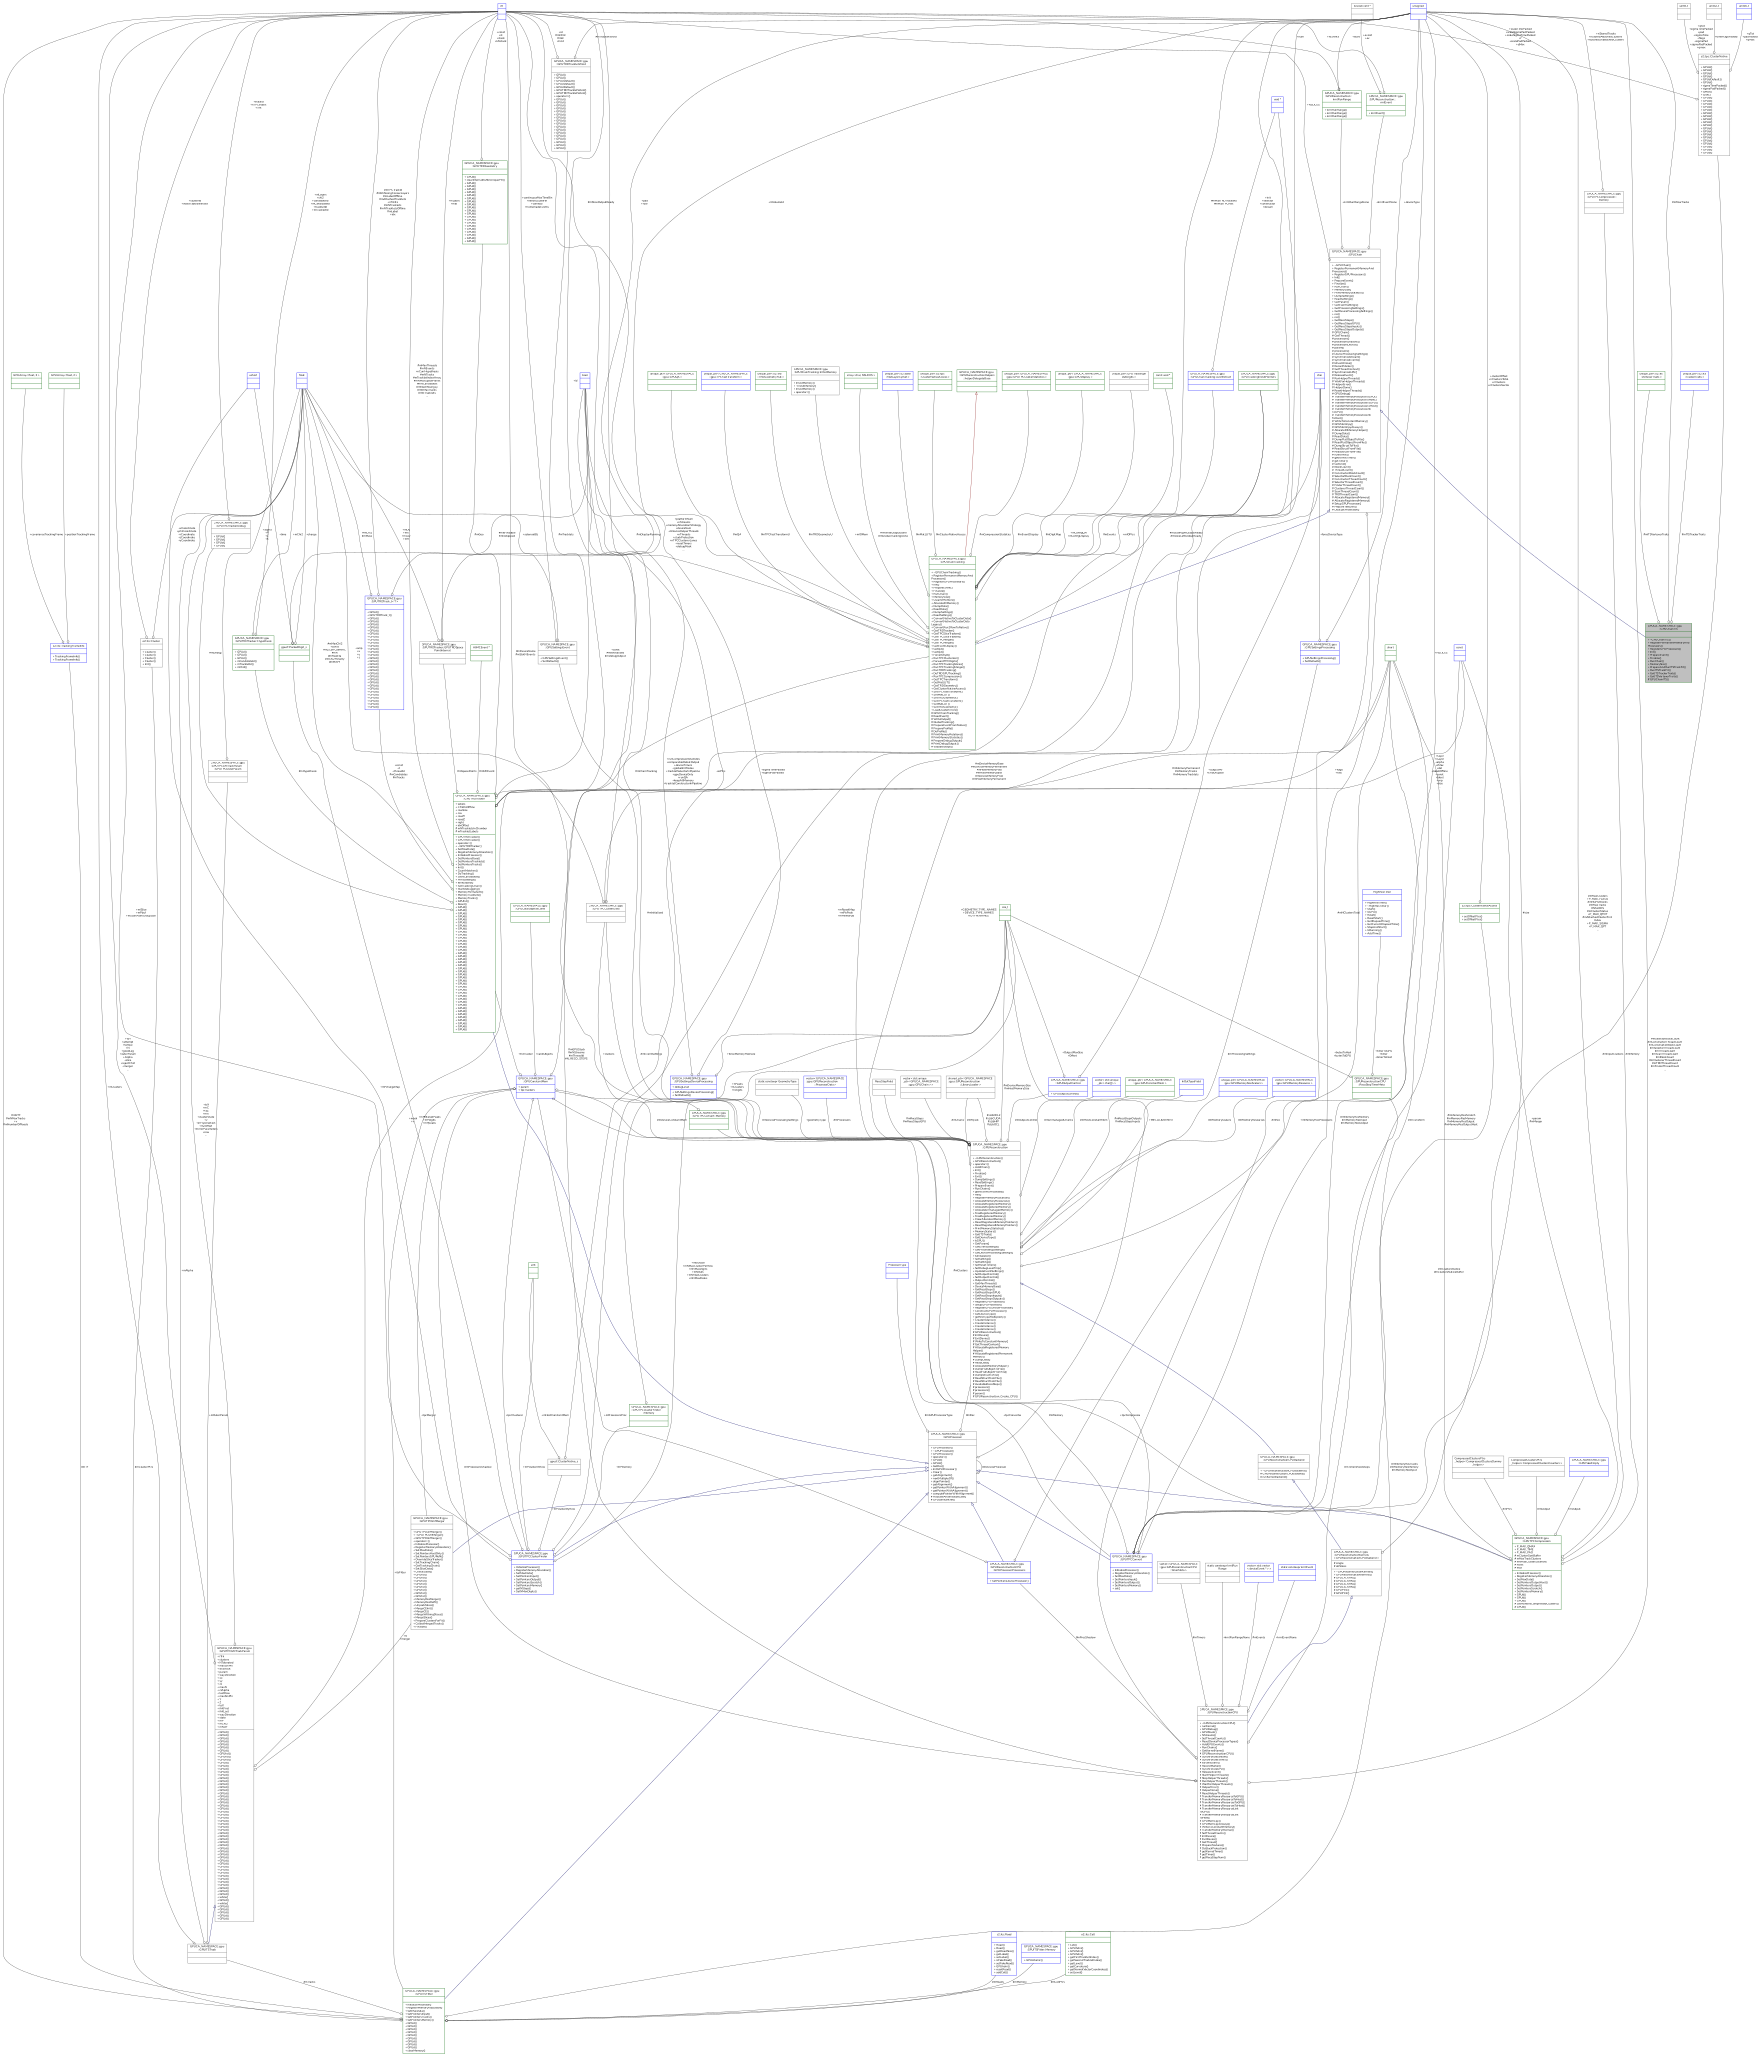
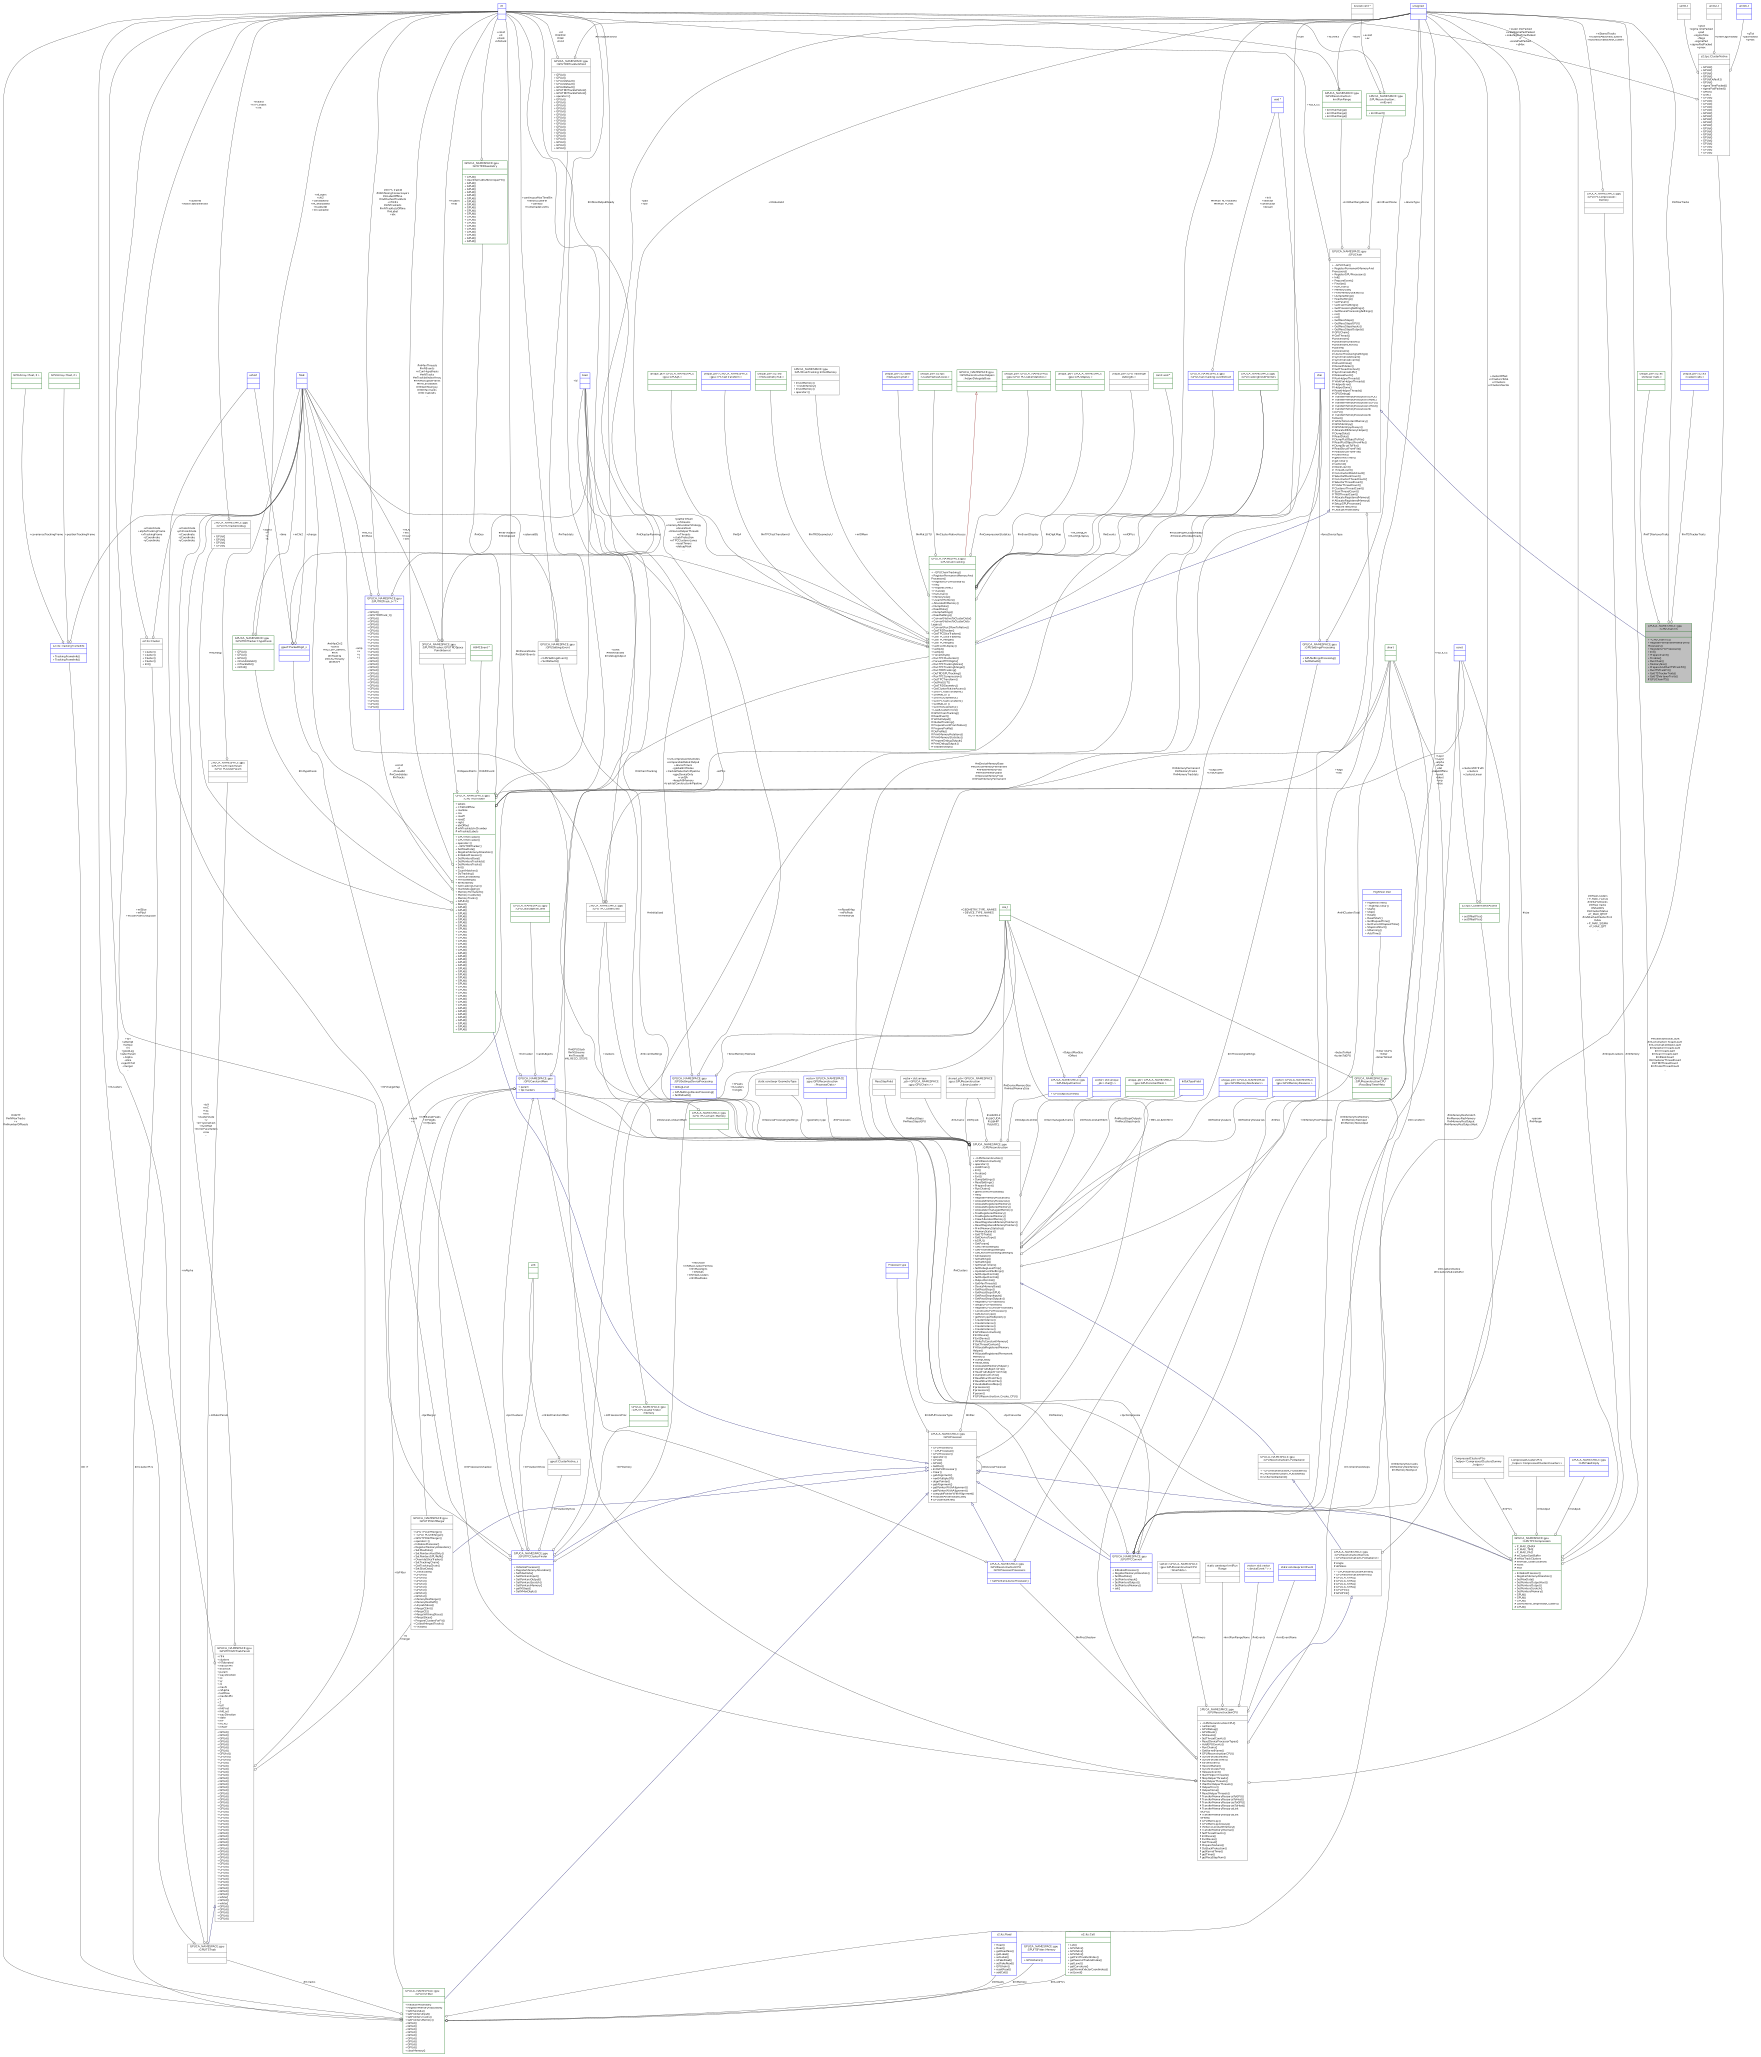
node "array< char, NSLICES >": removed
edge "float" -> "o2::its::TrackingFrameInfo": added, label "+xCoordinate +alphaTrackingFrame +xTrackingFrame +zCoordinate +yCoordinate"
node "gpucf::PackedDigit_s": color darkgreen -> blue
edge "unsigned" -> "gpucf::ClusterNative_s": removed, label "+sigmaTimePacked +sigmaPadPacked"
edge "const" -> "o2::tpc::ClusterNativeAccess": added, label "+clustersMCTruth +clusters +clustersLinear"
node "HighResTimer": text "+ IsGPU()" -> "+ Stop()"
